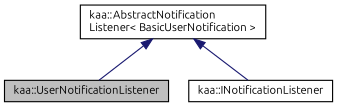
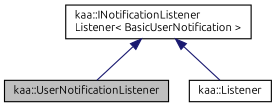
node "kaa::AbstractNotification Listener< BasicUserNotification >": label "kaa::AbstractNotification Listener< BasicUserNotification >" -> "kaa::INotificationListener Listener< BasicUserNotification >"
node "kaa::INotificationListener": label "kaa::INotificationListener" -> "kaa::Listener"
